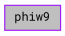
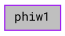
node "phiw9": label "phiw9" -> "phiw1"
